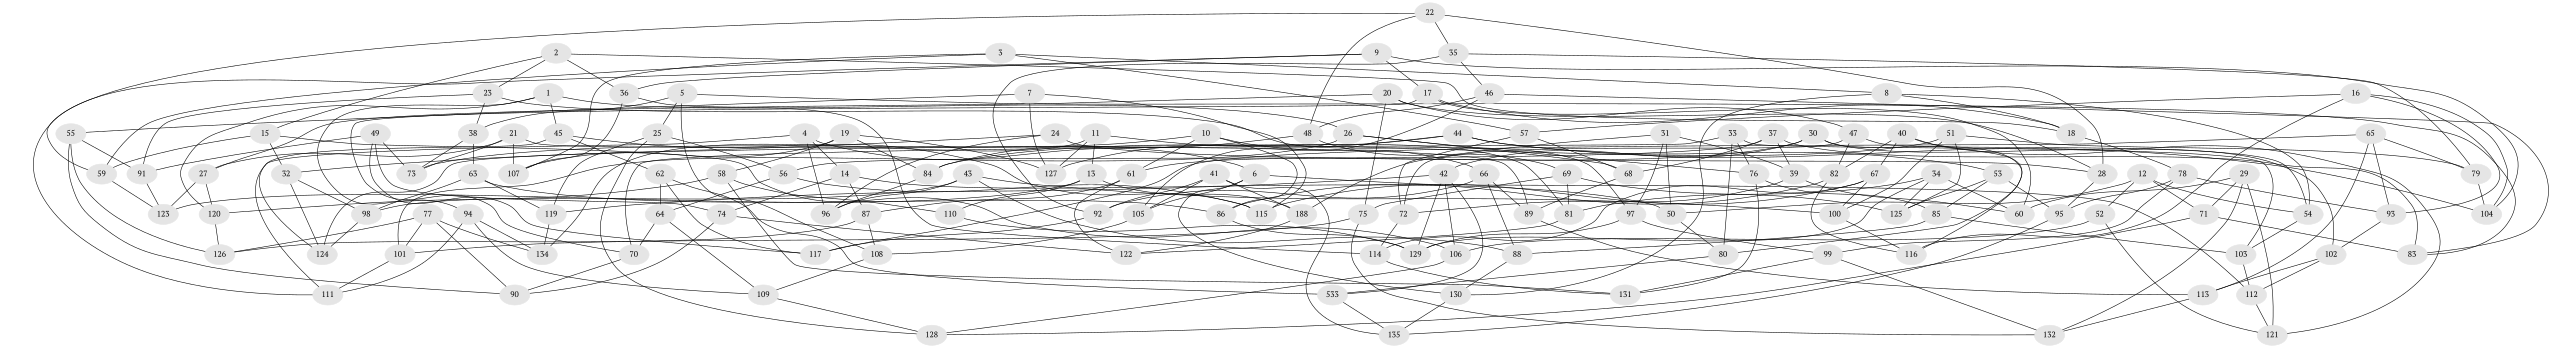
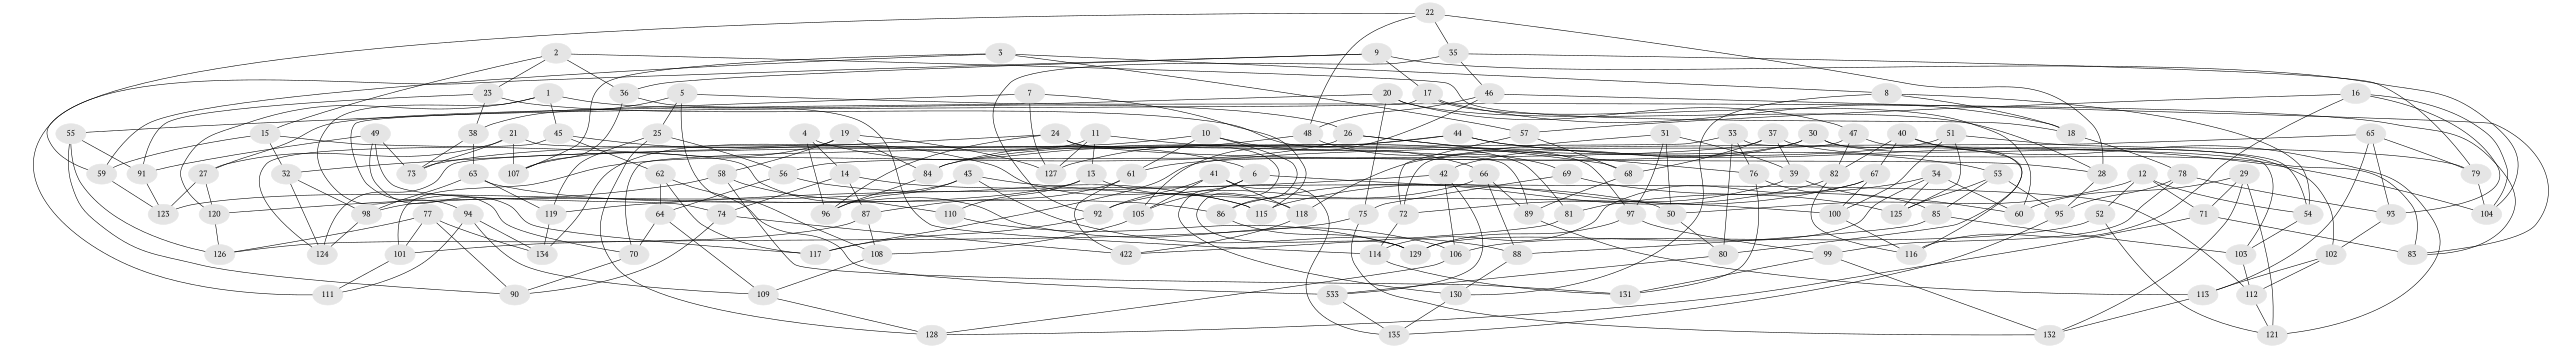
edge "4" -- "111": removed
edge "69" -- "81": removed
node "188": label "188" -> "118"
edge "42" -- "129": now "24" -- "129"
node "122": label "122" -> "422"
